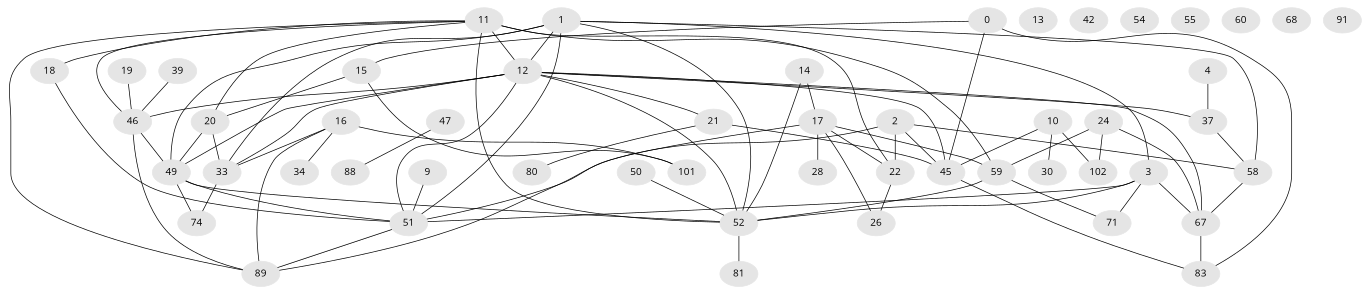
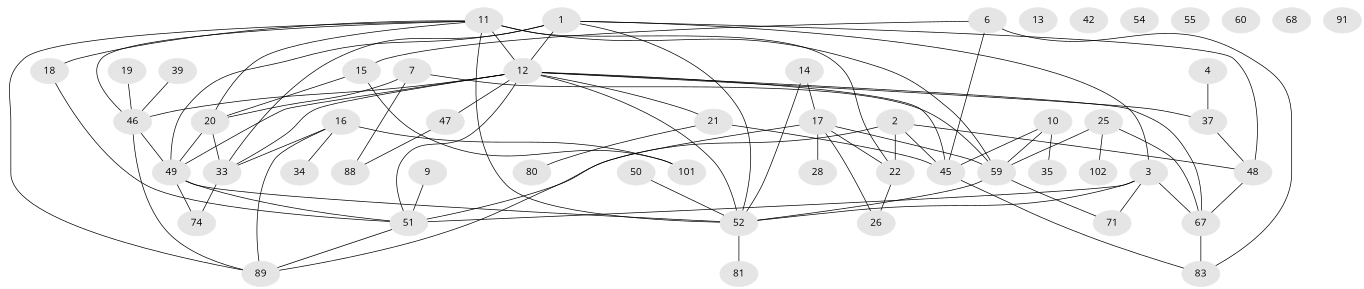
node "0": label "0" -> "6"
node "7": added
edge "12" -- "47": added
node "24": label "24" -> "25"
edge "1" -- "51": removed
edge "10" -- "102": now "10" -- "59"
node "30": label "30" -> "35"
node "58": label "58" -> "48"
